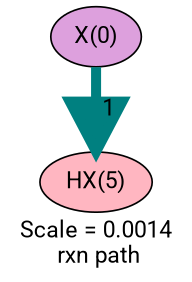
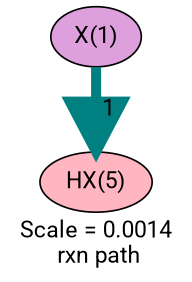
node "X(0)": label "X(0)" -> "X(1)"
